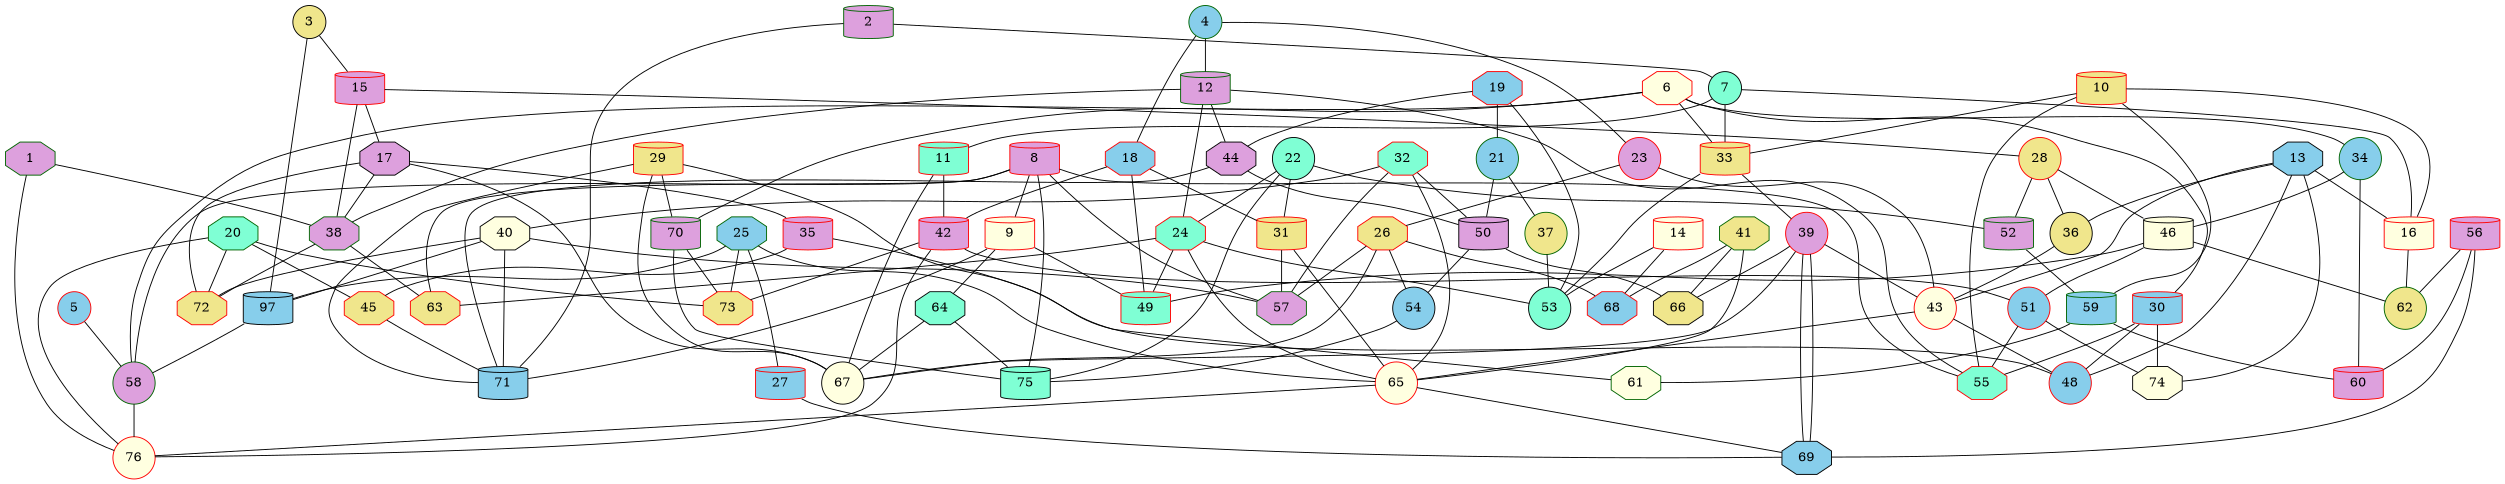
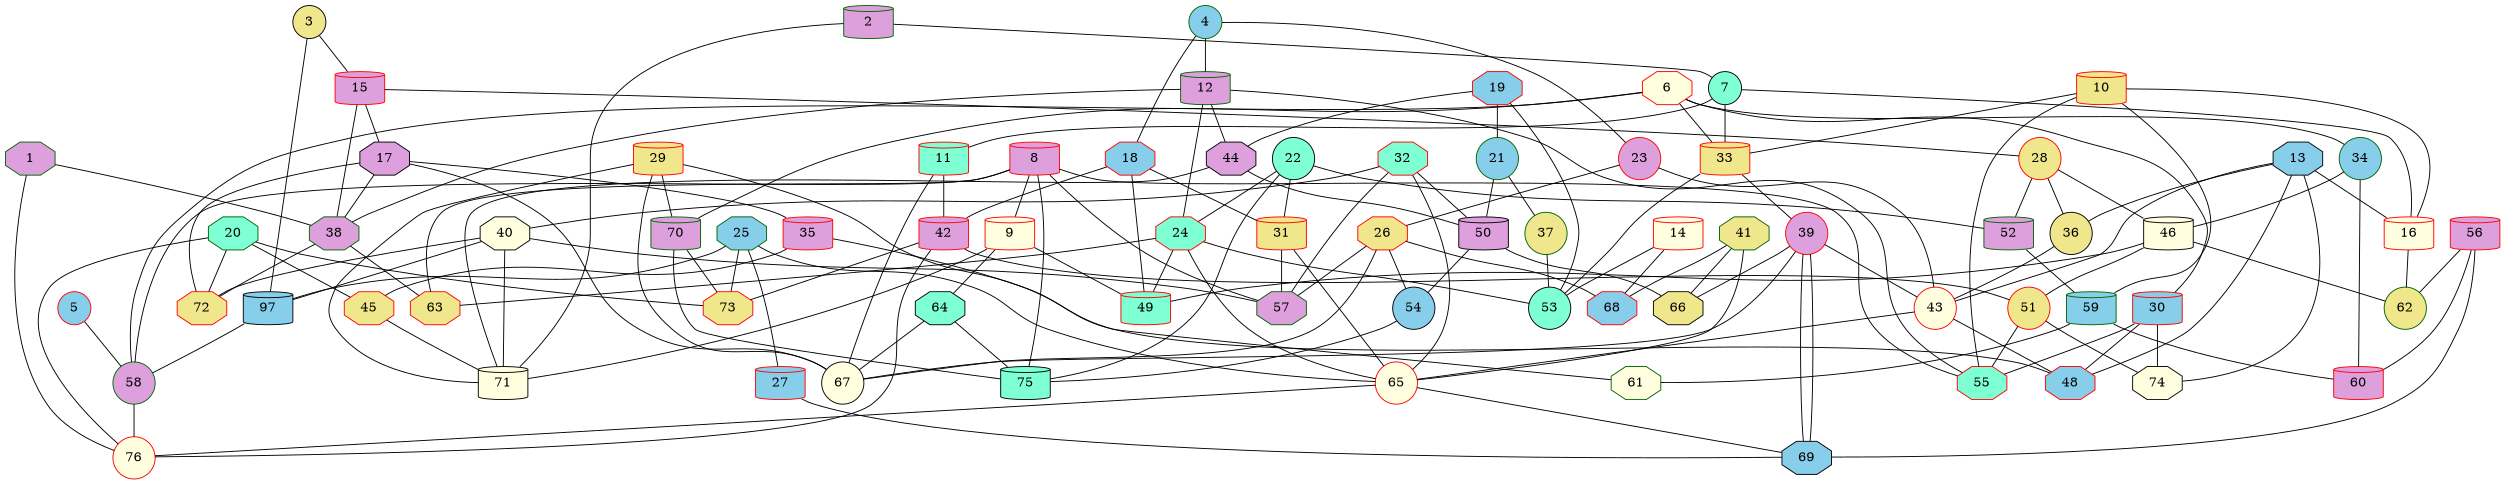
node "51": fillcolor skyblue -> khaki
node "71": fillcolor skyblue -> lightyellow
node "48": shape circle -> octagon
